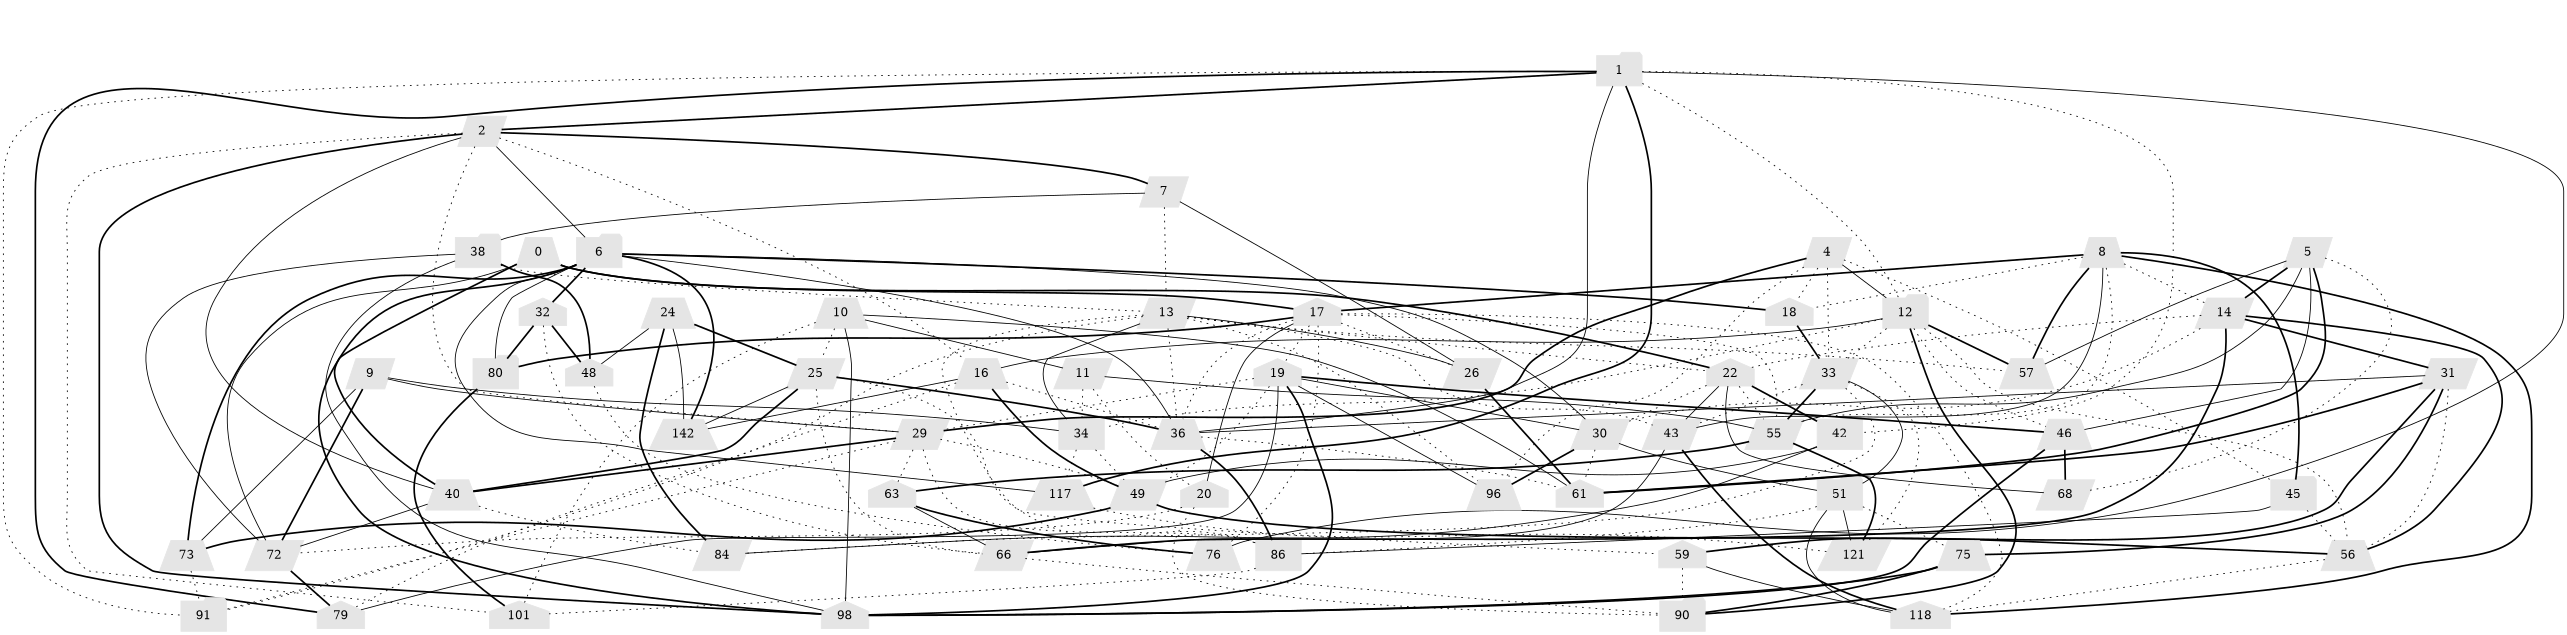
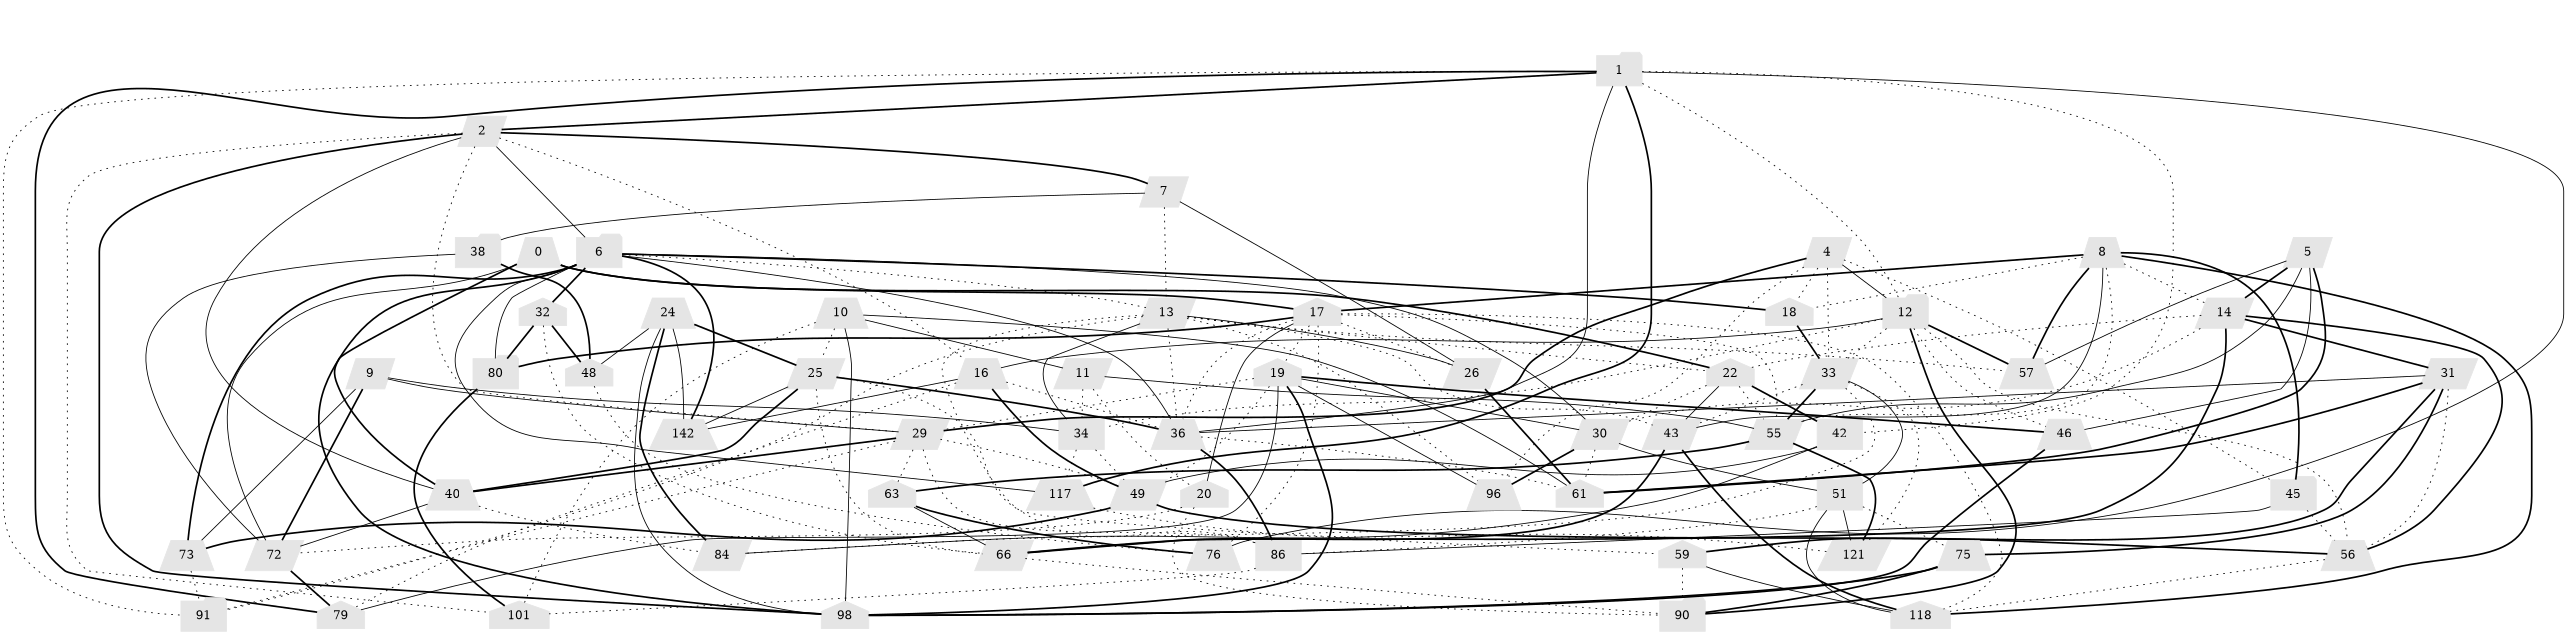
edge "38" -- "13": now "6" -- "13"
node "68": removed
edge "38" -- "98": now "24" -- "98"
edge "43" -- "66": style solid -> bold
